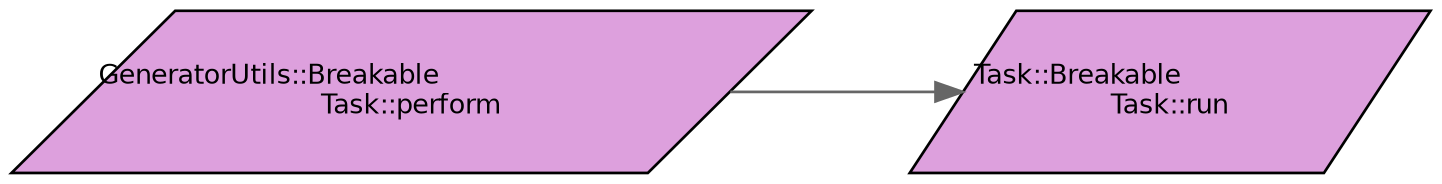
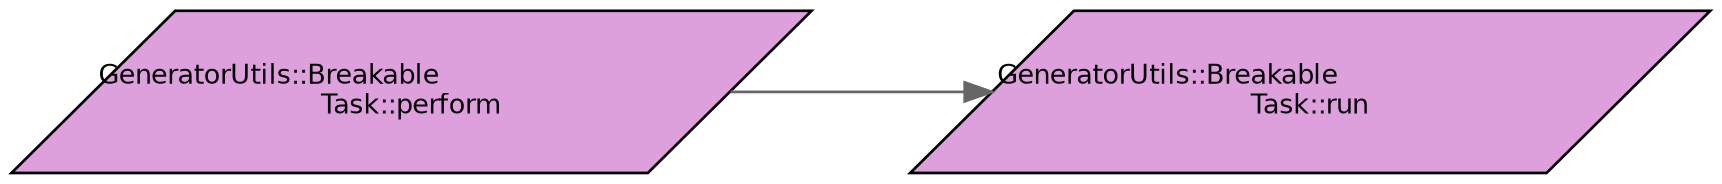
node "Task::Breakable Task::run": label "Task::Breakable Task::run" -> "GeneratorUtils::Breakable Task::run"
